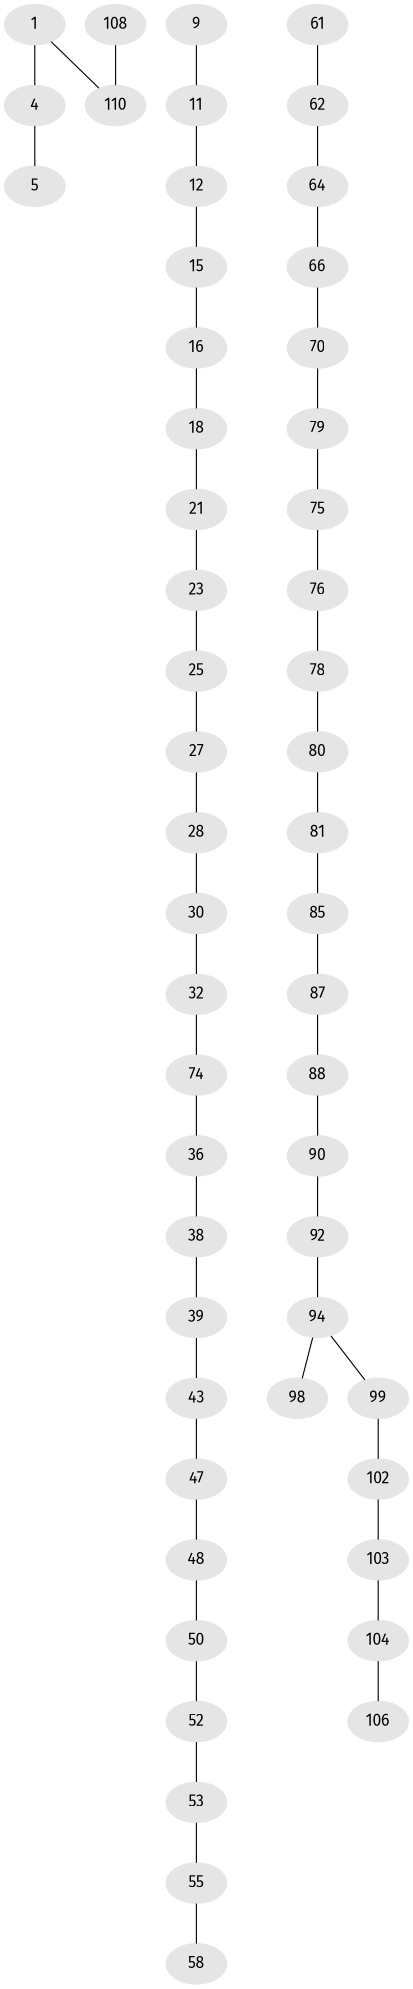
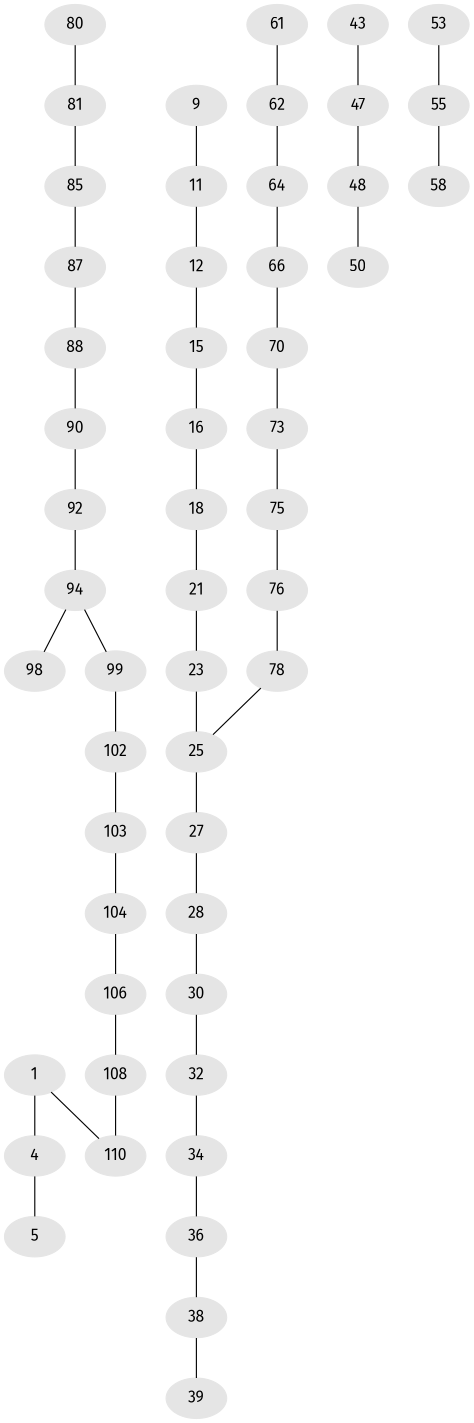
node "79": label "79" -> "73"
edge "78" -- "80": now "78" -- "25"
edge "106" -- "108": added
node "74": label "74" -> "34"
edge "39" -- "43": removed
node "52": removed
